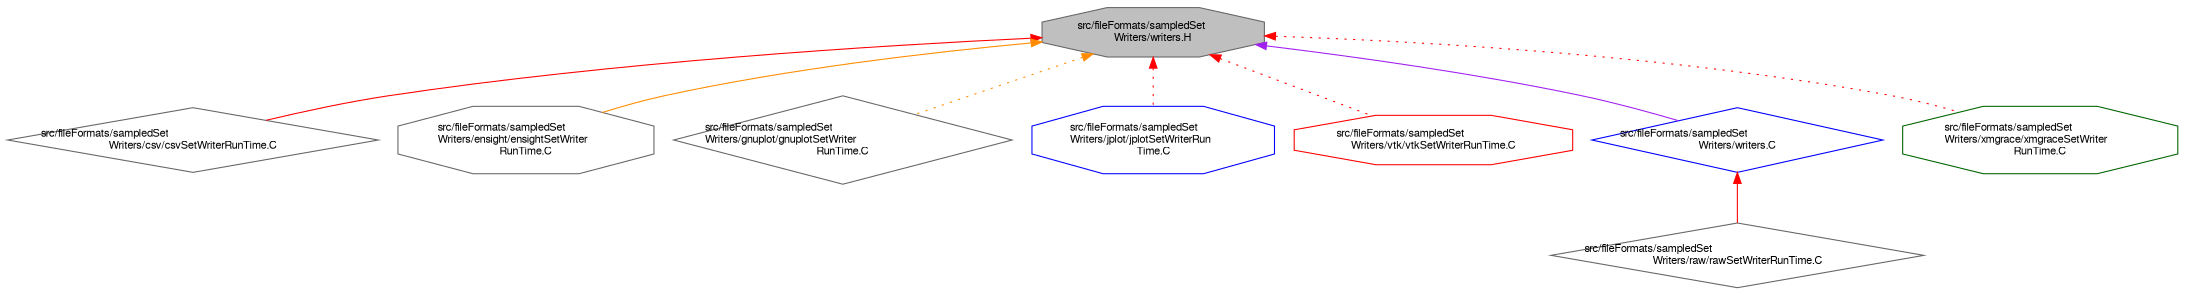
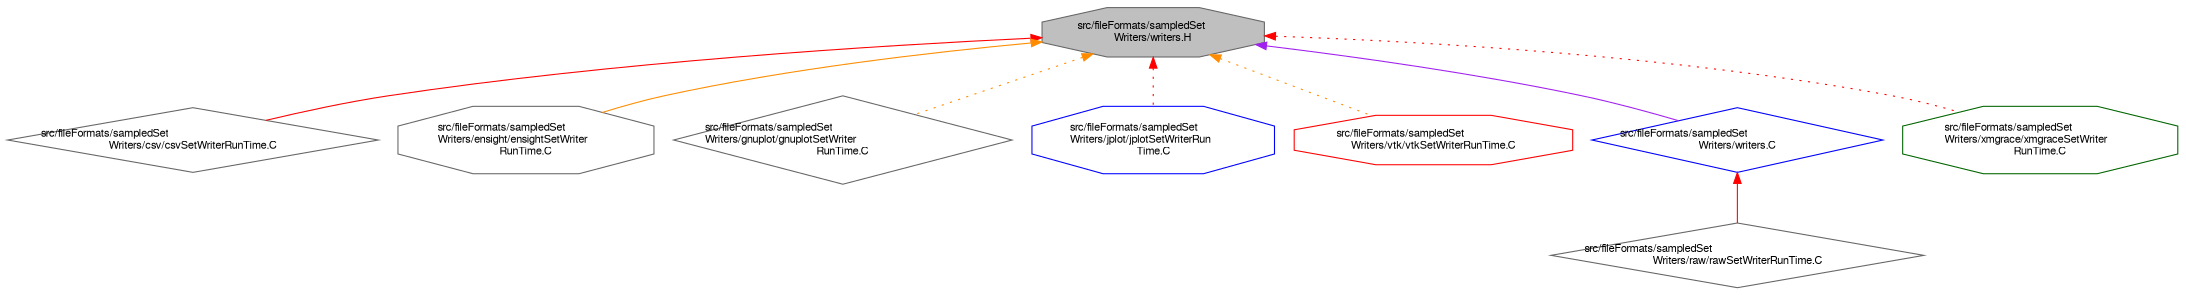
edge "src/fileFormats/sampledSet Writers/vtk/vtkSetWriterRunTime.C" -> "src/fileFormats/sampledSet Writers/writers.H": color red -> darkorange
